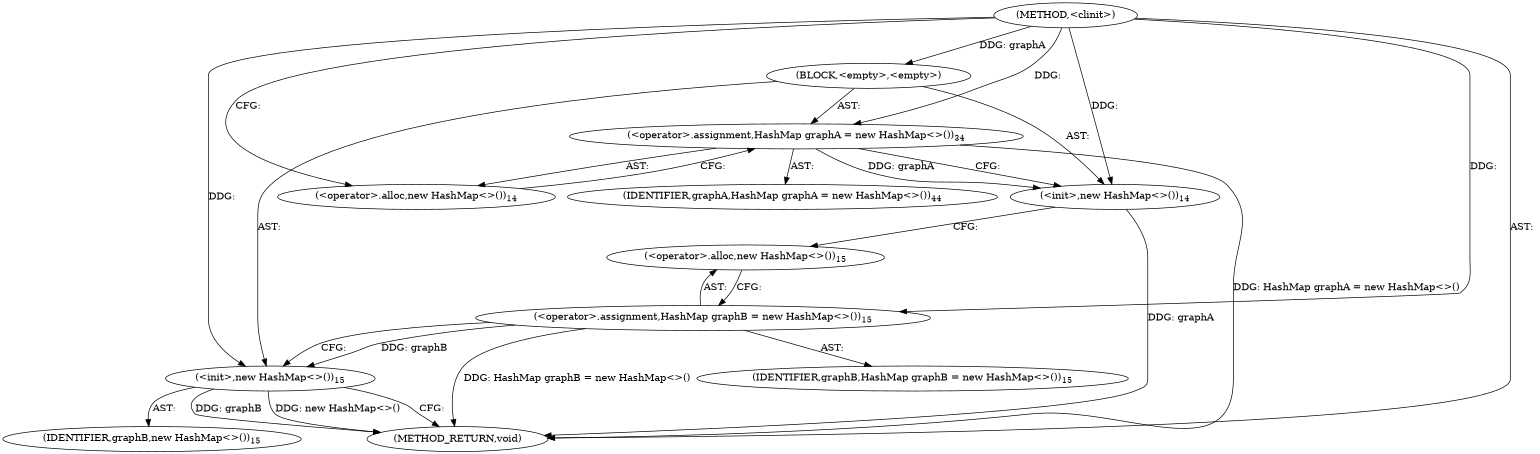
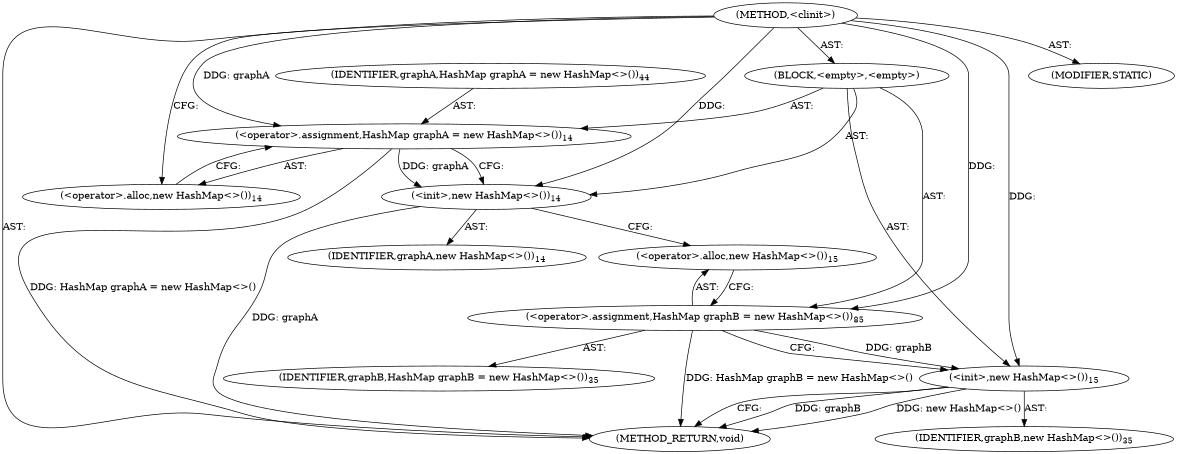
edge "(METHOD,<clinit>)" -> "(BLOCK,<empty>,<empty>)": label "DDG: graphA" -> "AST: "
edge "(METHOD,<clinit>)" -> "(<operator>.assignment,HashMap graphA = new HashMap<>())": label "DDG: " -> "DDG: graphA"
node "(MODIFIER,STATIC)": added
node "(<operator>.assignment,HashMap graphA = new HashMap<>())": text "34" -> "14"
edge "(<operator>.assignment,HashMap graphA = new HashMap<>())" -> "(IDENTIFIER,graphA,HashMap graphA = new HashMap<>())": reversed
edge "(BLOCK,<empty>,<empty>)" -> "(<operator>.assignment,HashMap graphB = new HashMap<>())": added, label "AST:"
node "(IDENTIFIER,graphA,new HashMap<>())": added
node "(<operator>.assignment,HashMap graphB = new HashMap<>())": text "15" -> "85"
node "(IDENTIFIER,graphB,HashMap graphB = new HashMap<>())": text "15" -> "35"
node "(IDENTIFIER,graphB,new HashMap<>())": text "15" -> "35"
